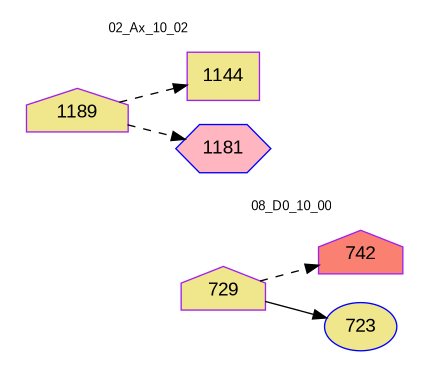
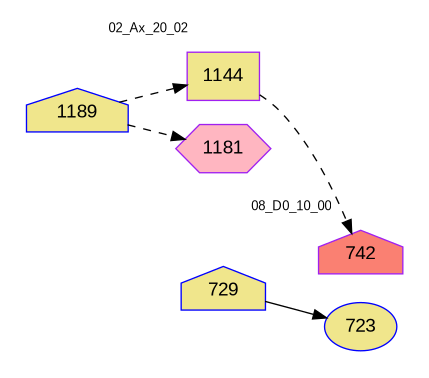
cluster "02_Ax_10_02": label "02_Ax_10_02" -> "02_Ax_20_02"
node "1189": color purple -> blue
node "1181": color blue -> purple
edge "729" -> "742": now "1144" -> "742"
node "729": color purple -> blue
